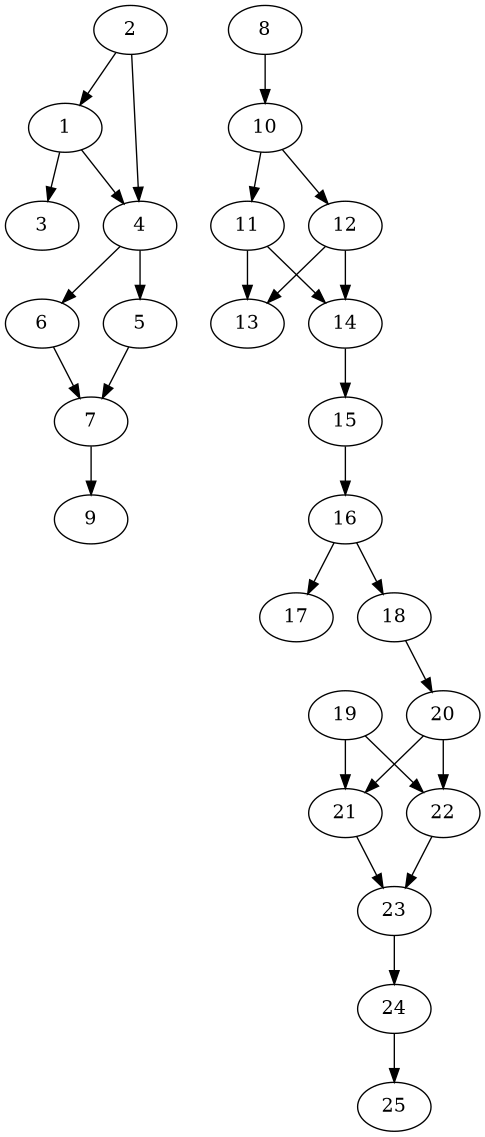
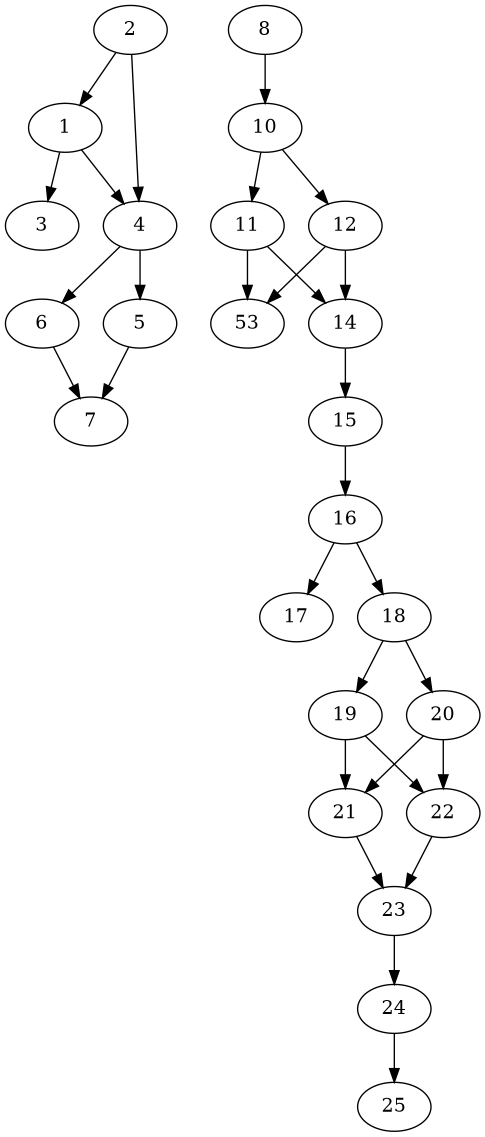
node "13": label "13" -> "53"
node "9": removed
edge "18" -> "19": added
